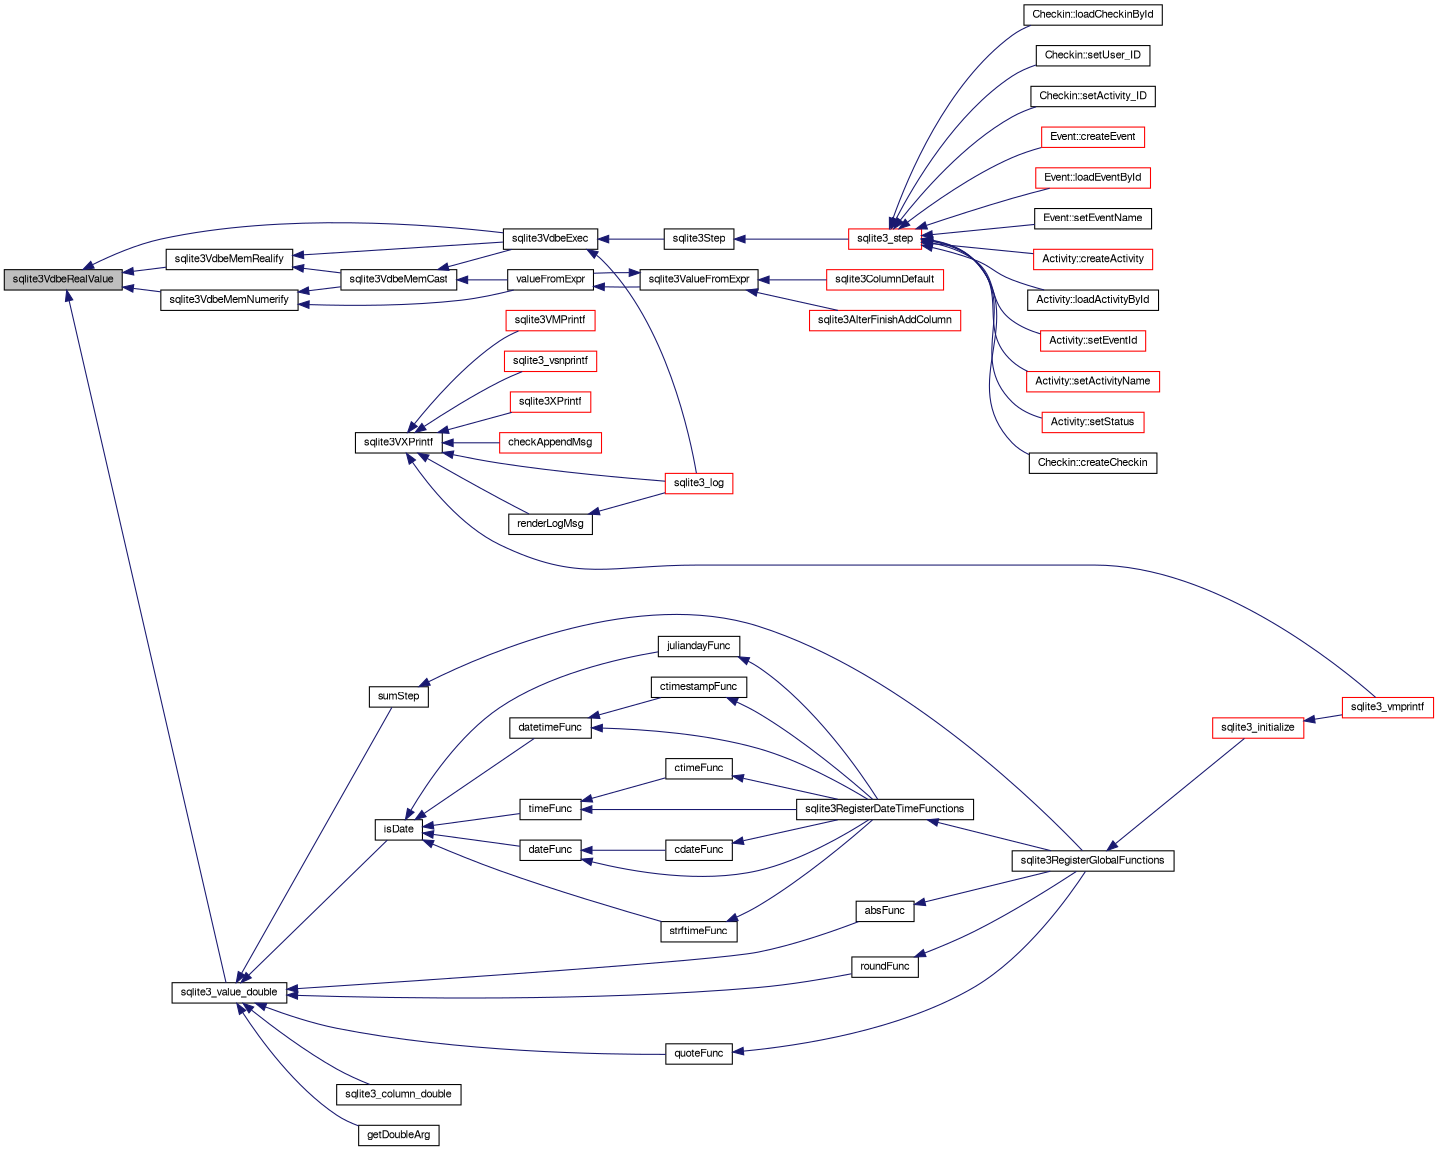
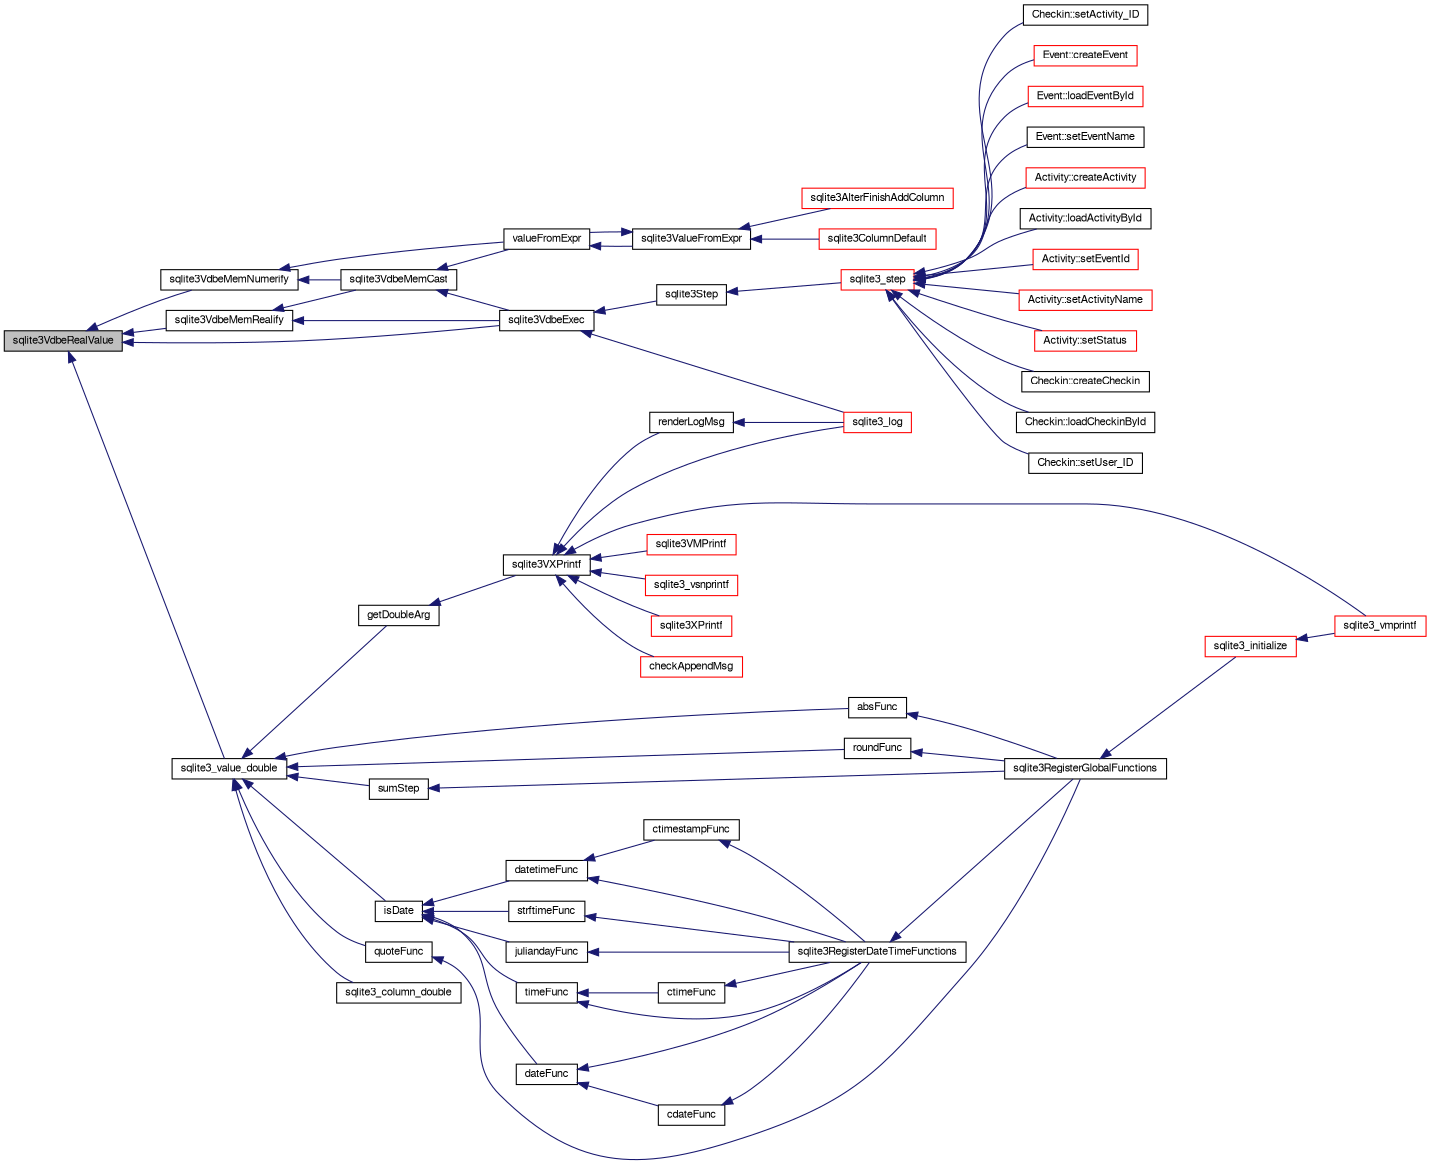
edge "sqlite3VXPrintf" -> "getDoubleArg": added
